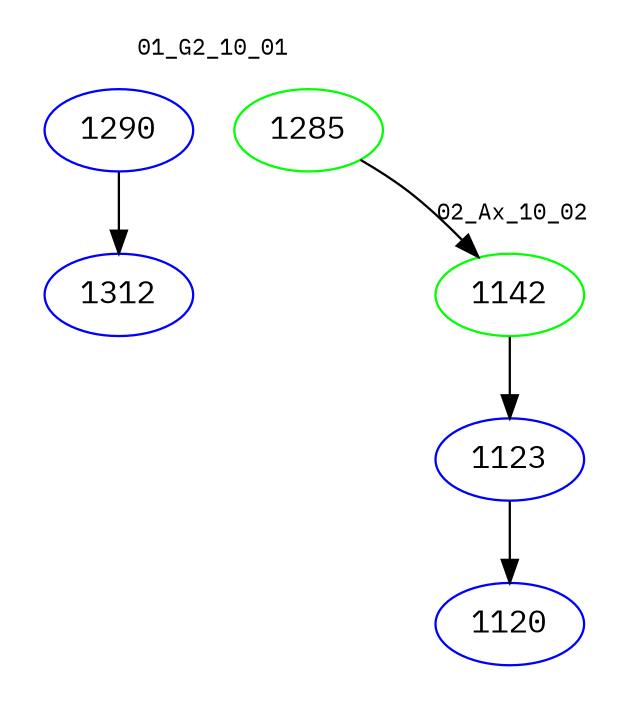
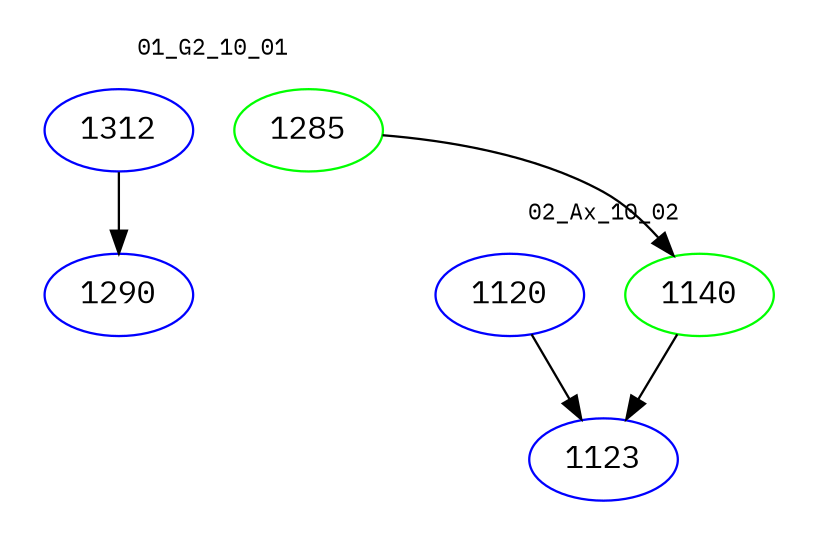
edge "1290" -> "1312": reversed
node "1142": label "1142" -> "1140"
edge "1123" -> "1120": reversed
